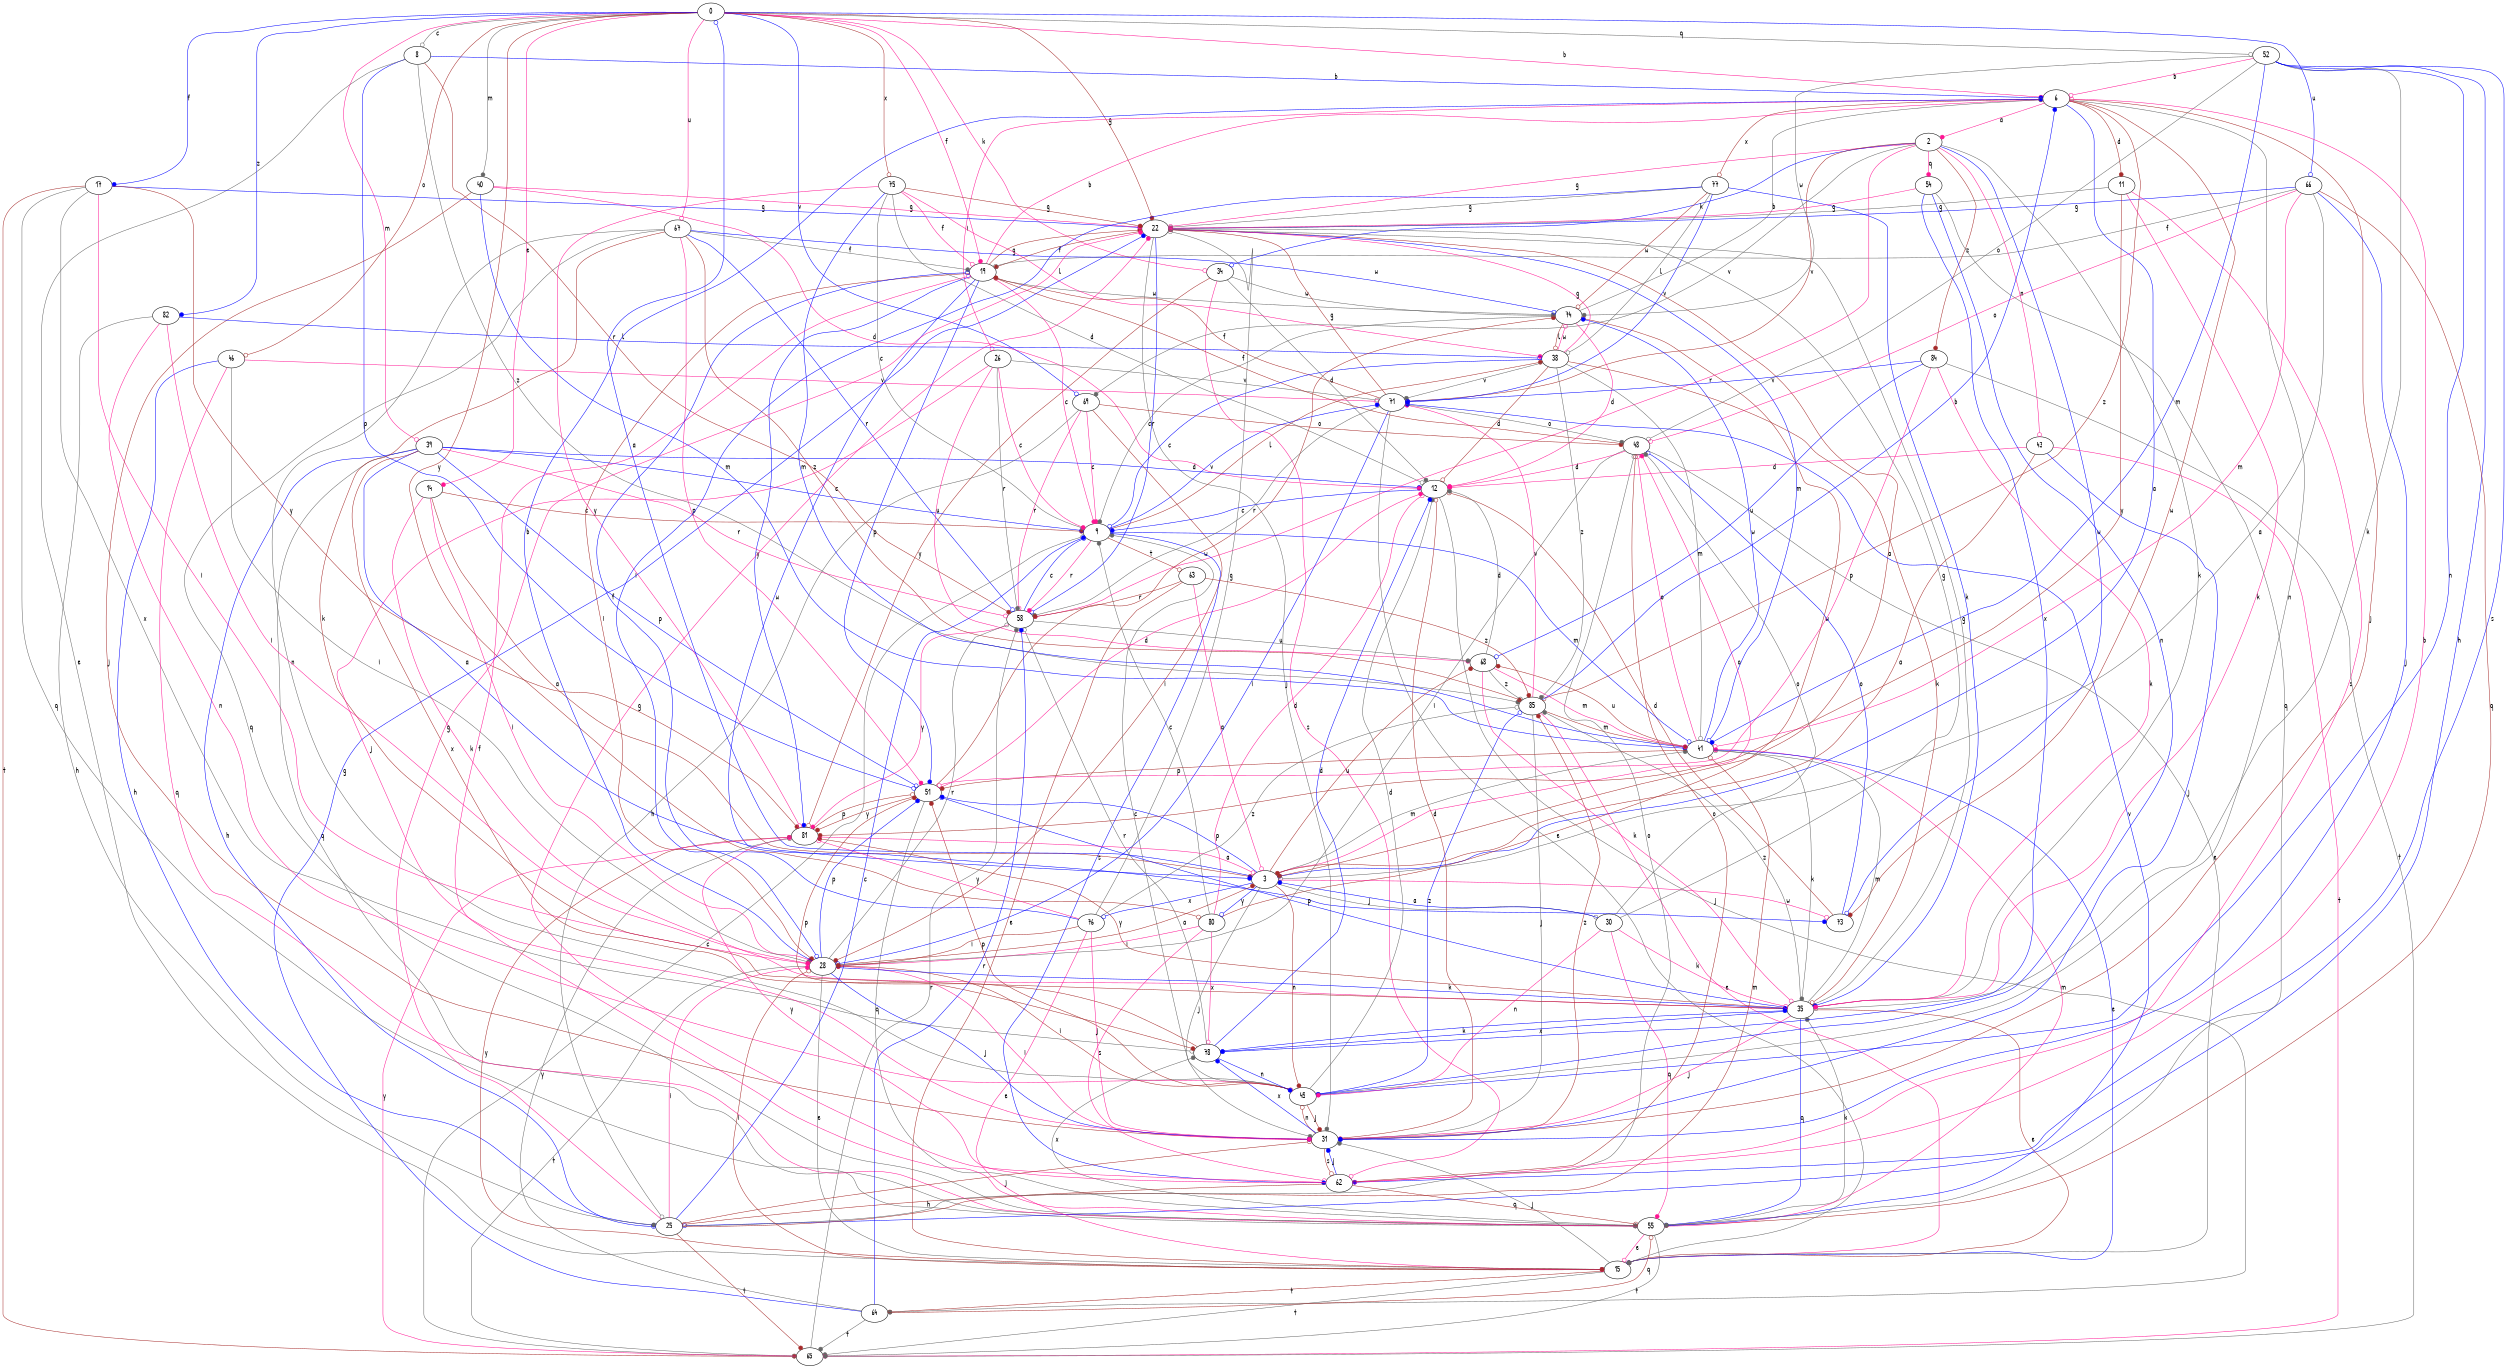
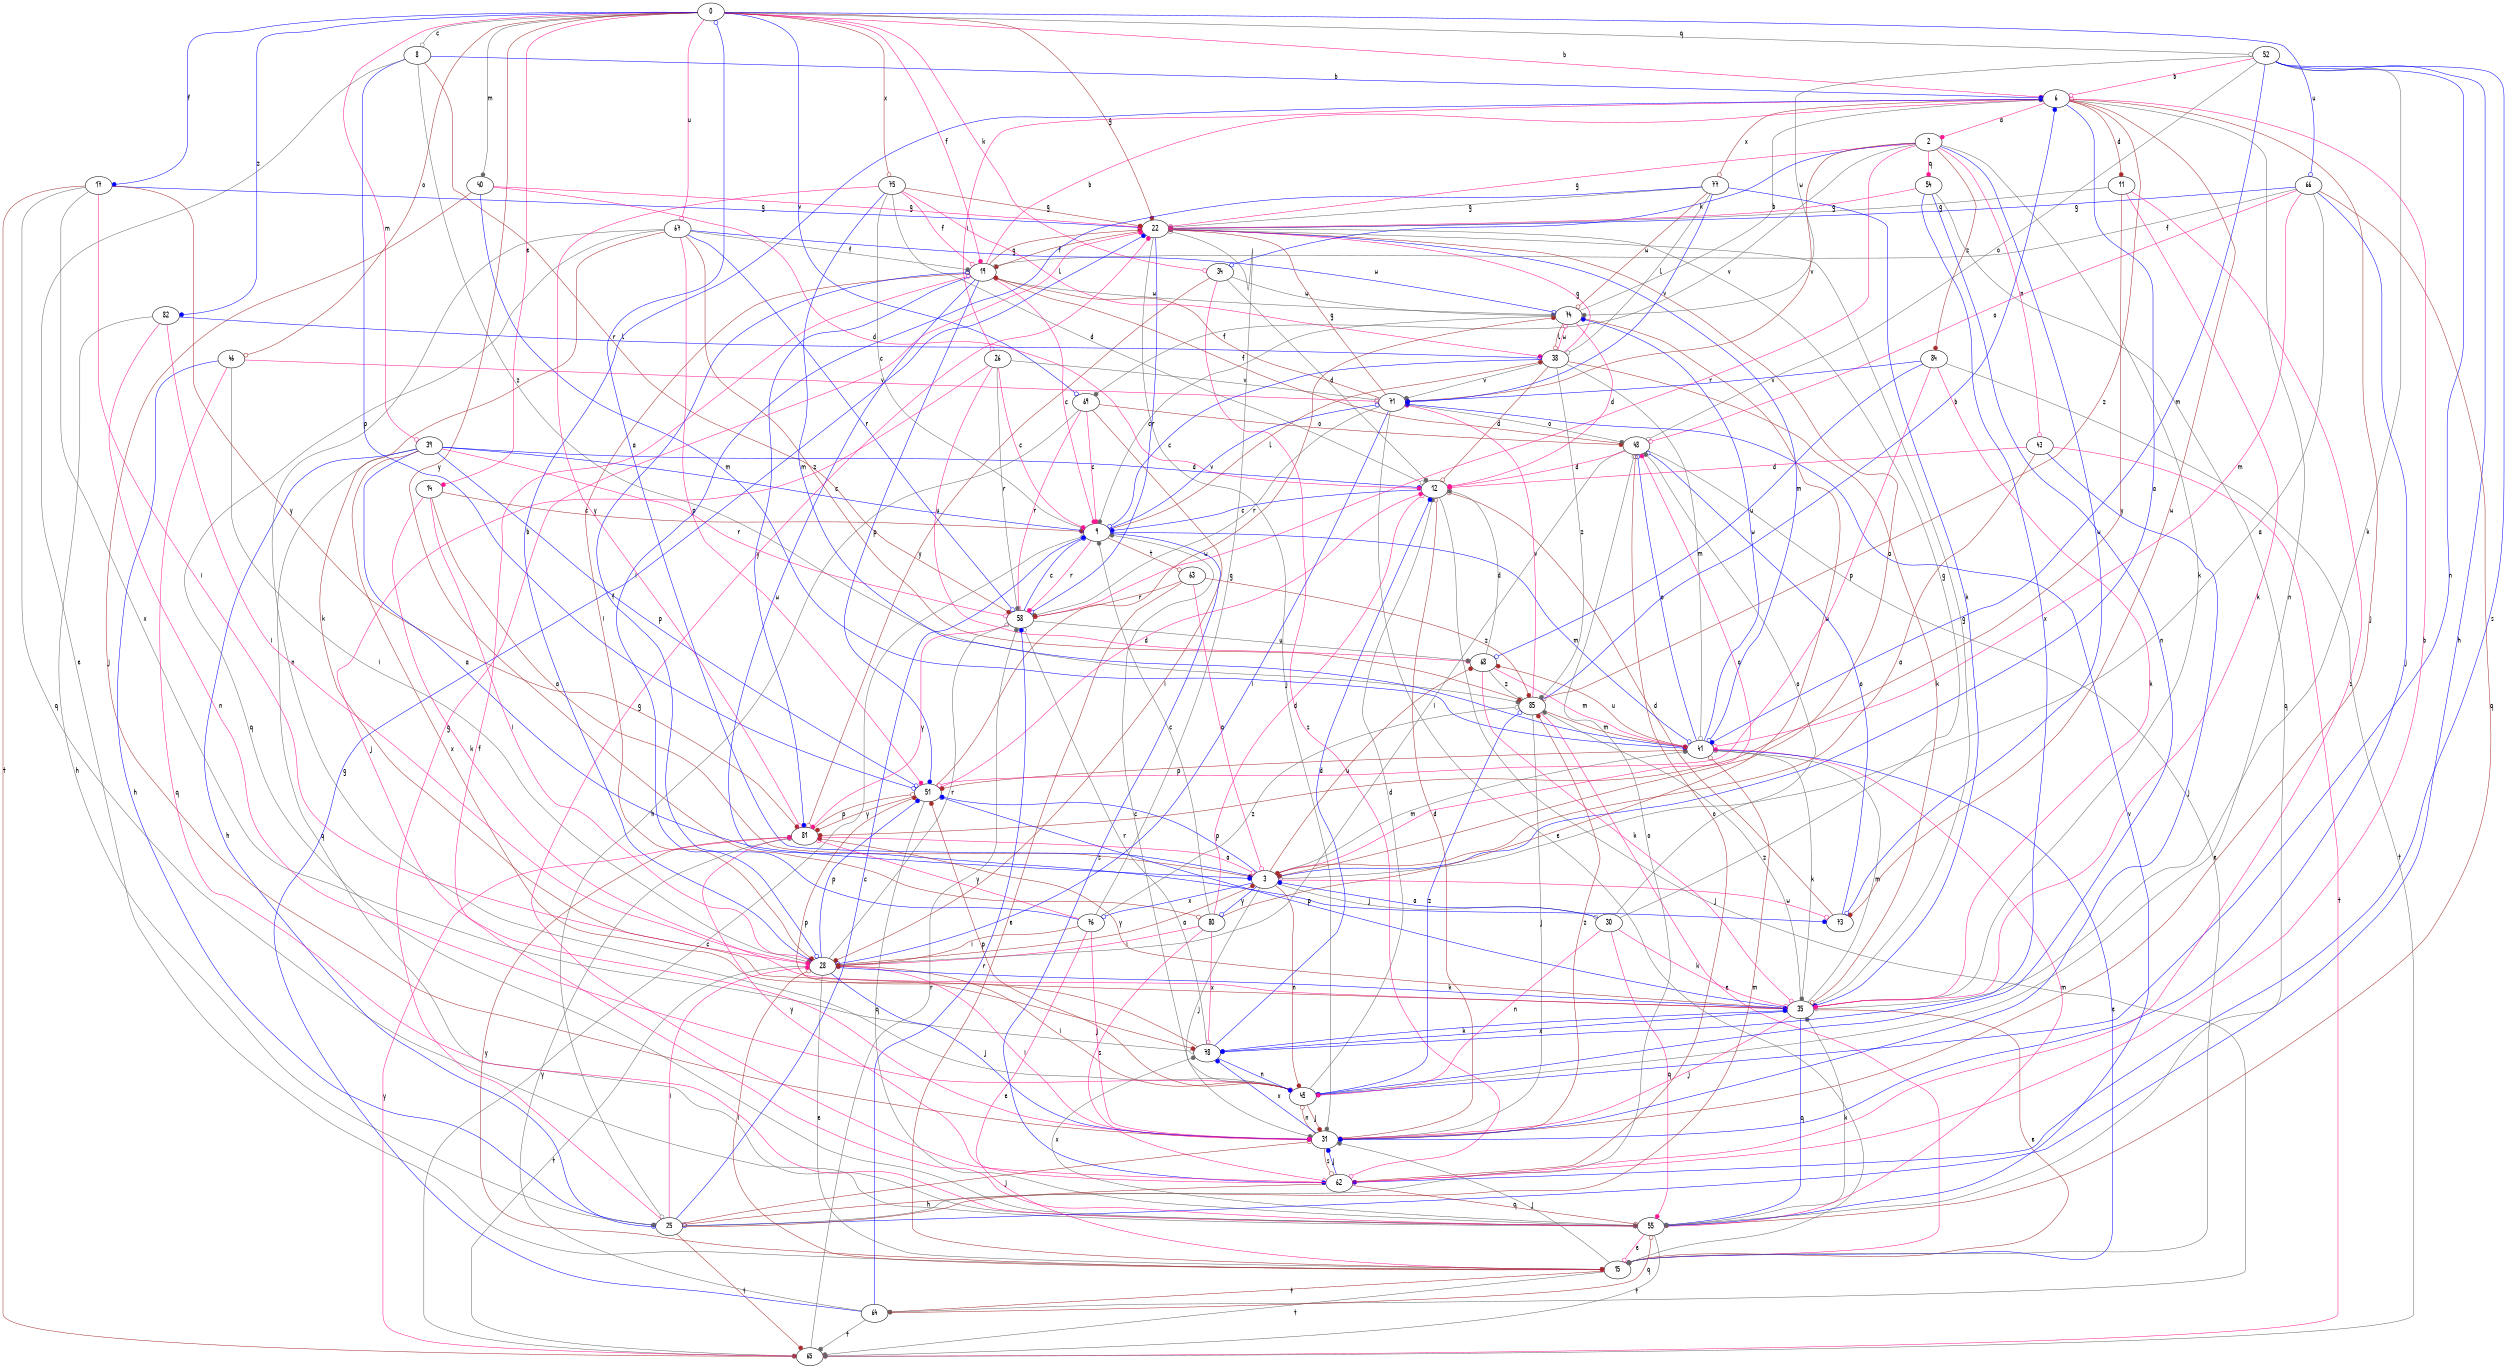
edge "9" -> "71": arrowhead dot -> odot
edge "41" -> "48": color deeppink -> blue
